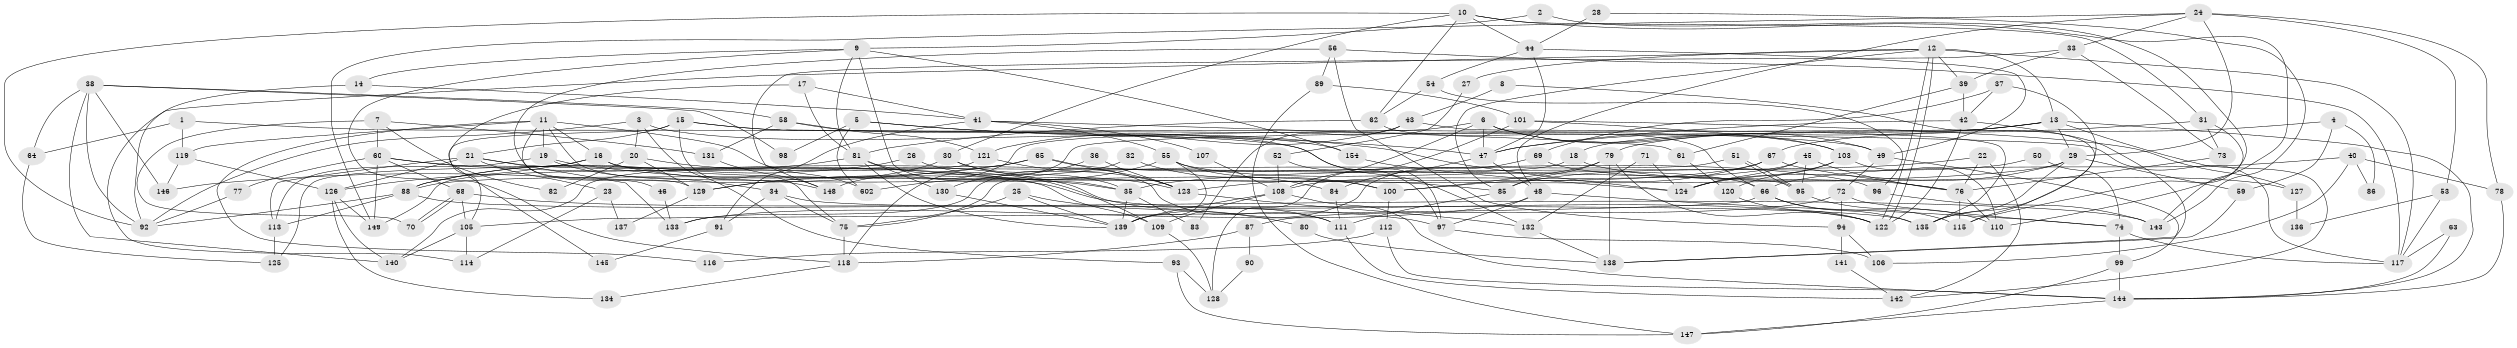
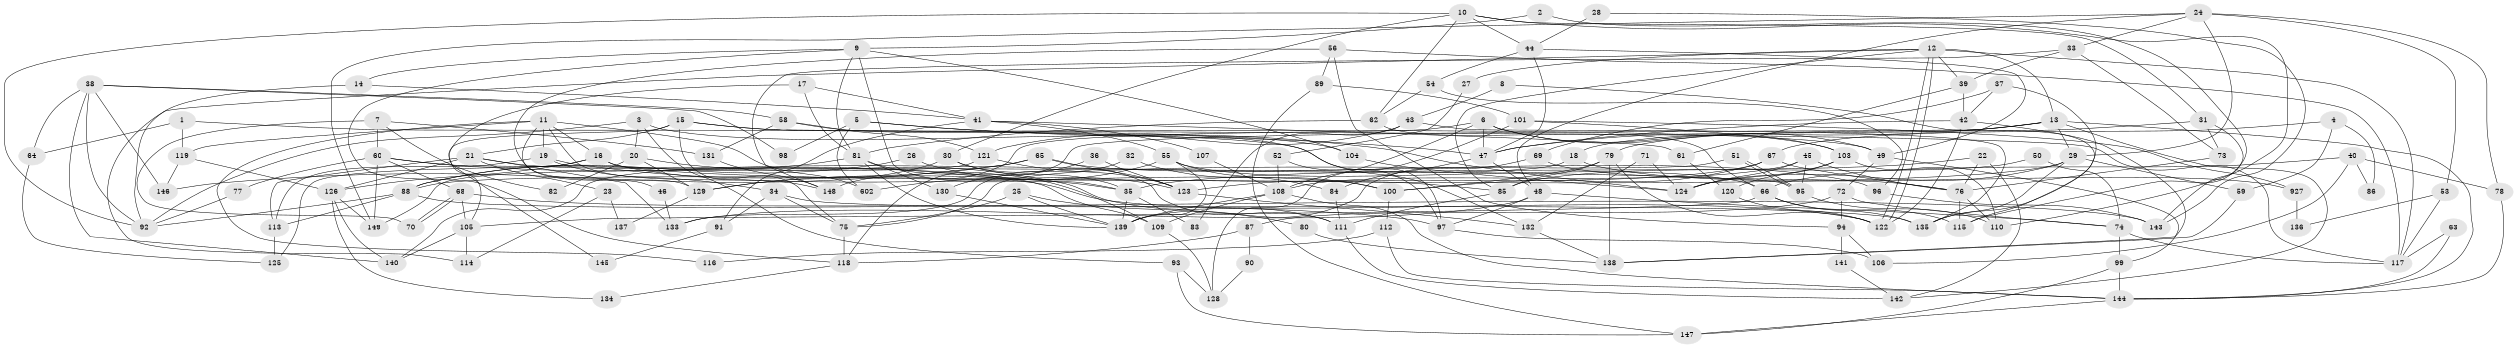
node "154": label "154" -> "104"
node "127": label "127" -> "927"
